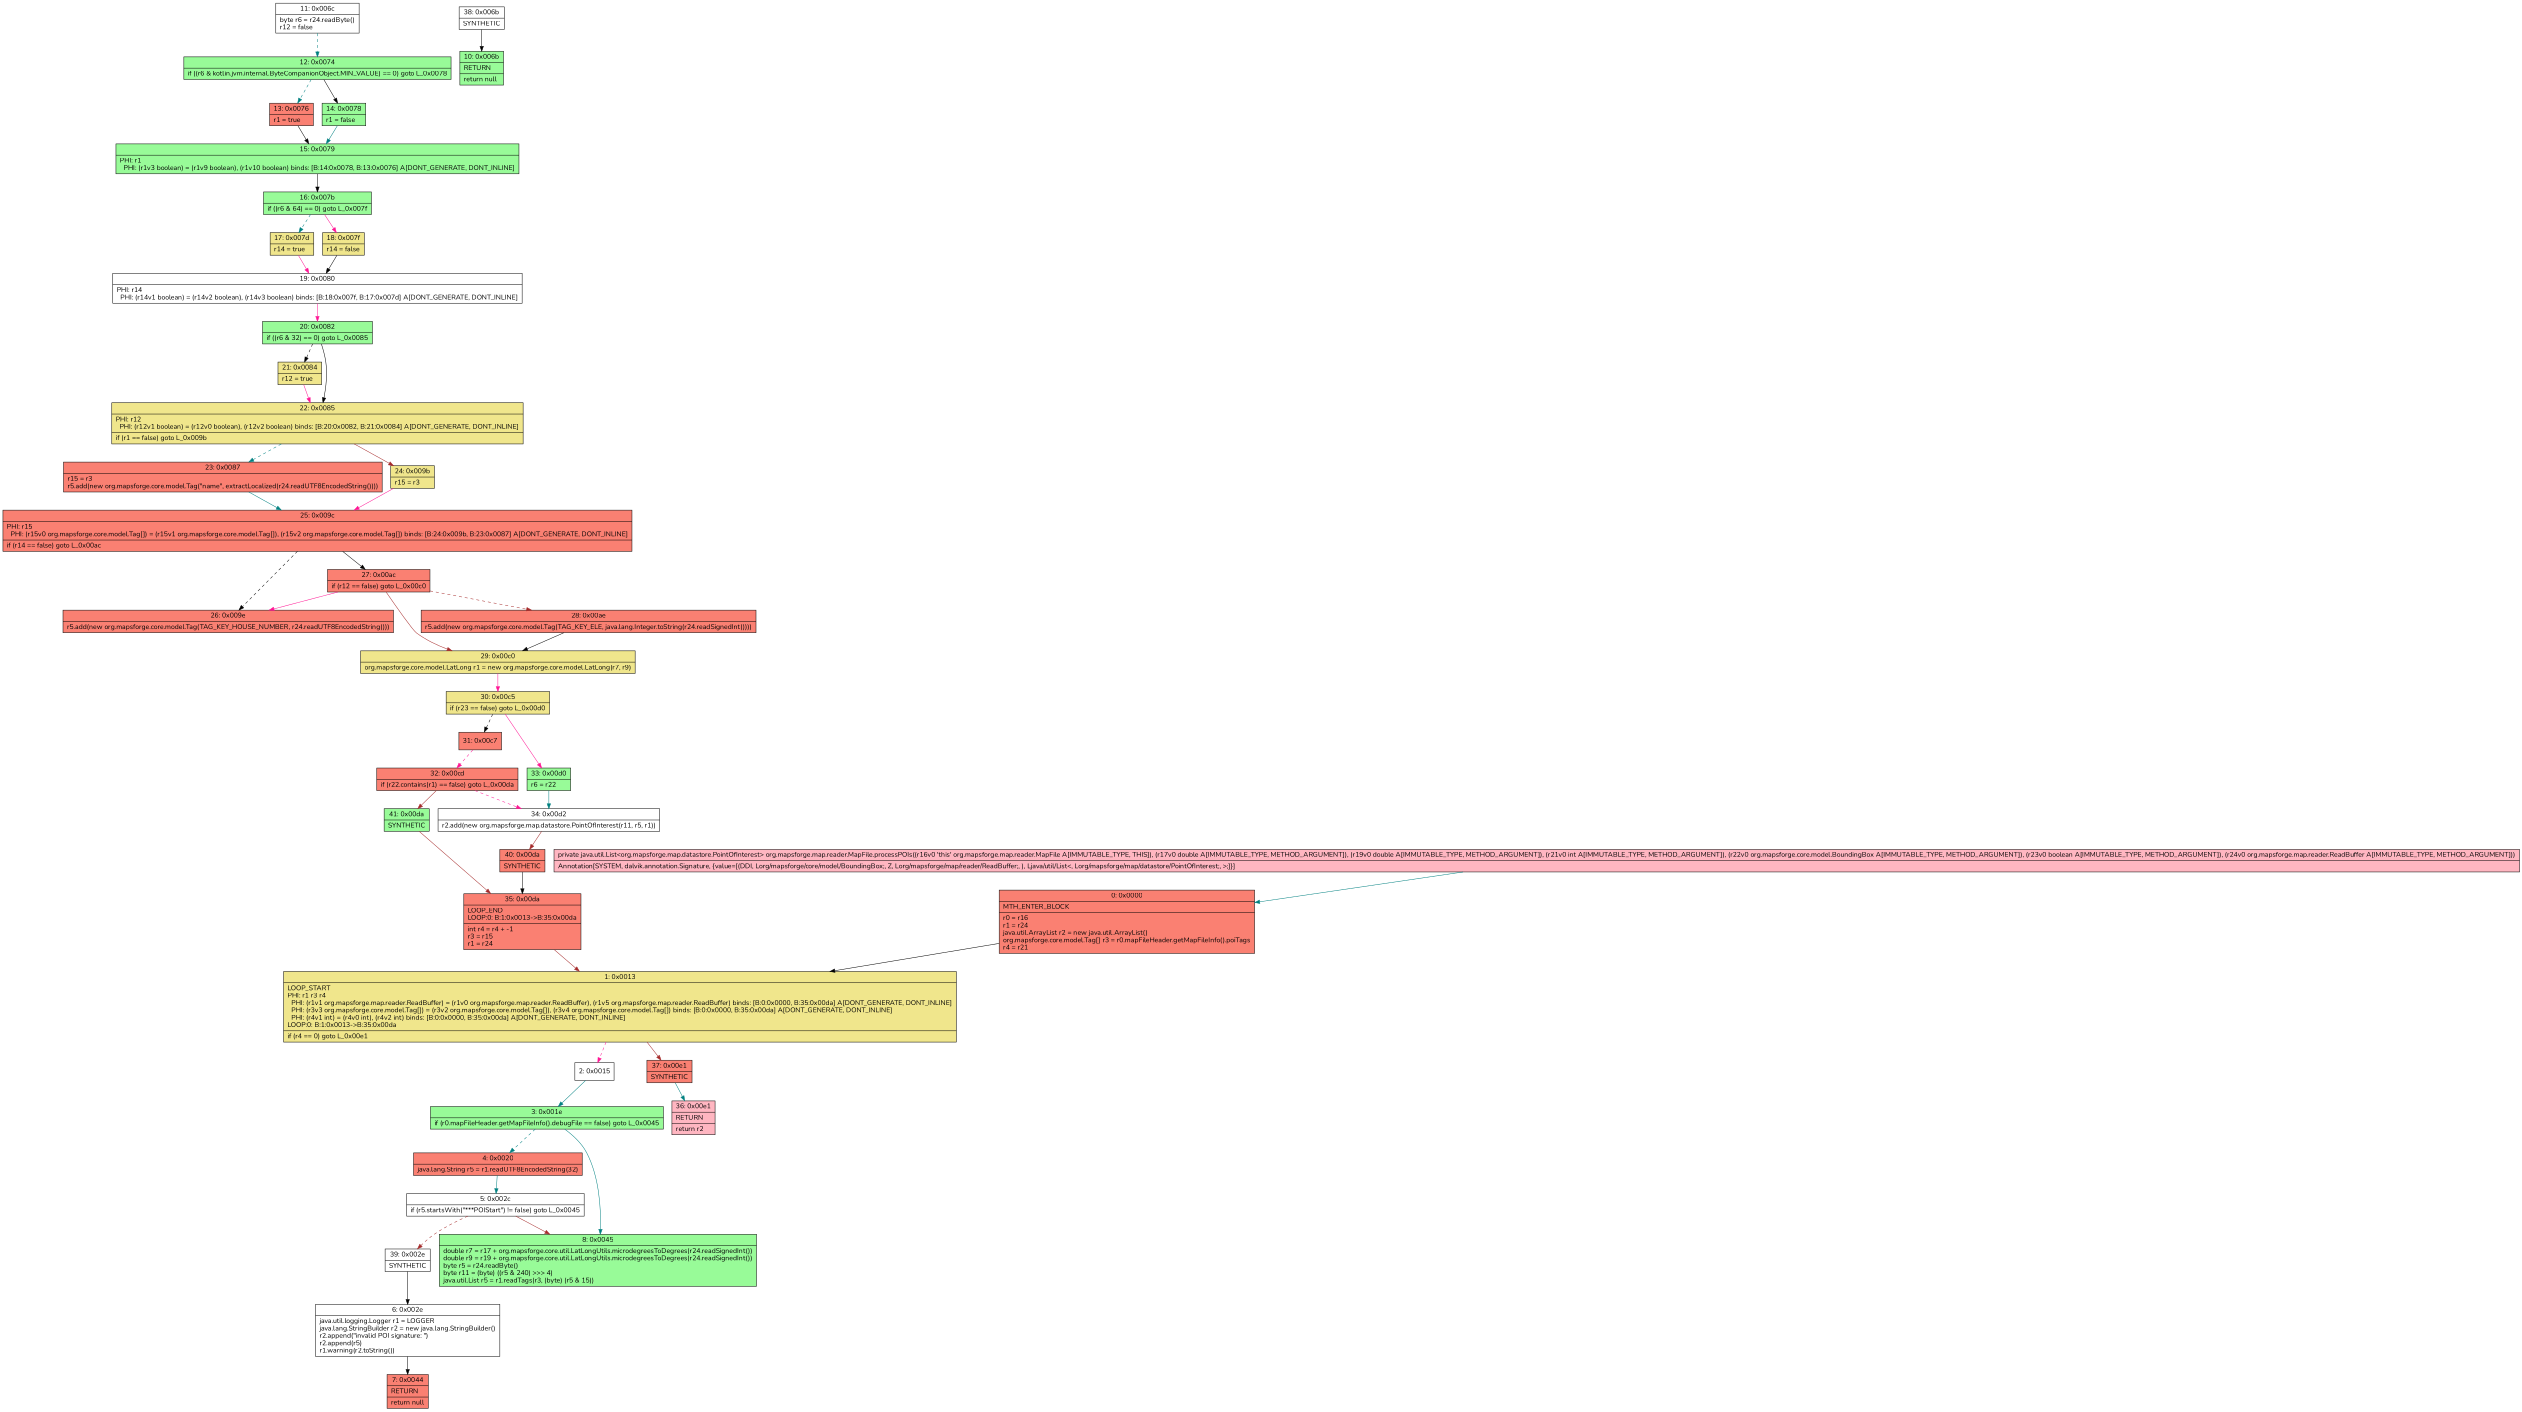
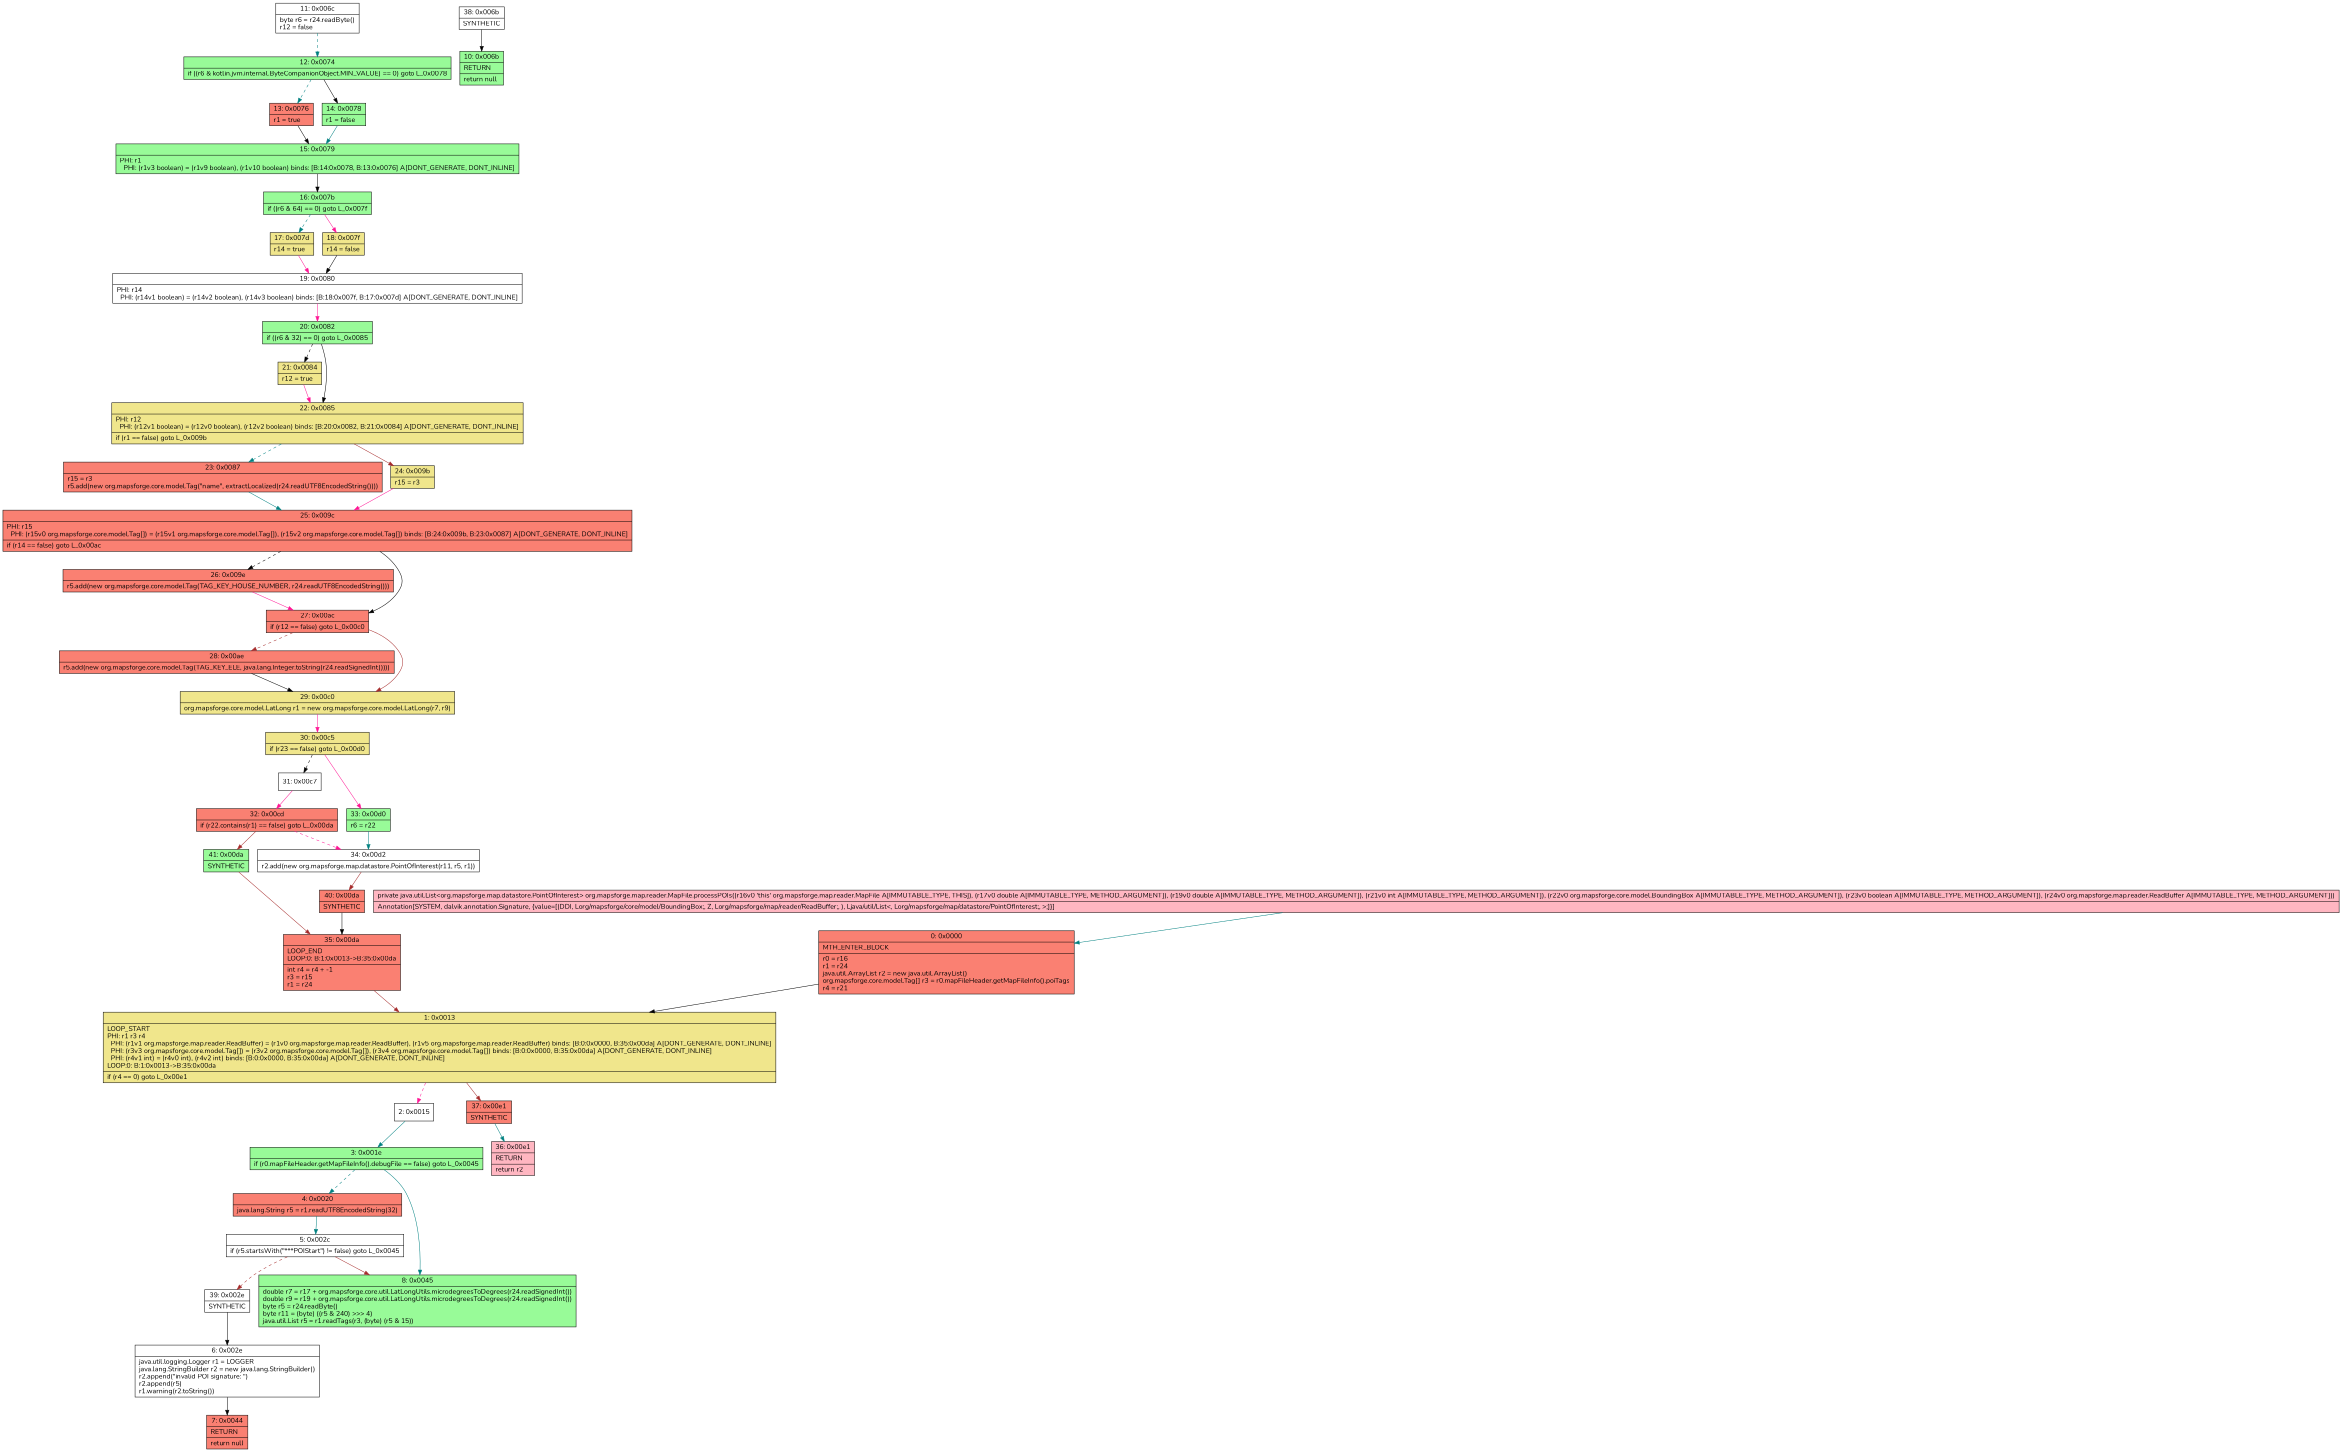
edge "27: 0x00ac" -> "26: 0x009e": reversed
node "31: 0x00c7": fillcolor salmon -> white
edge "31: 0x00c7" -> "32: 0x00cd": style dashed -> solid
